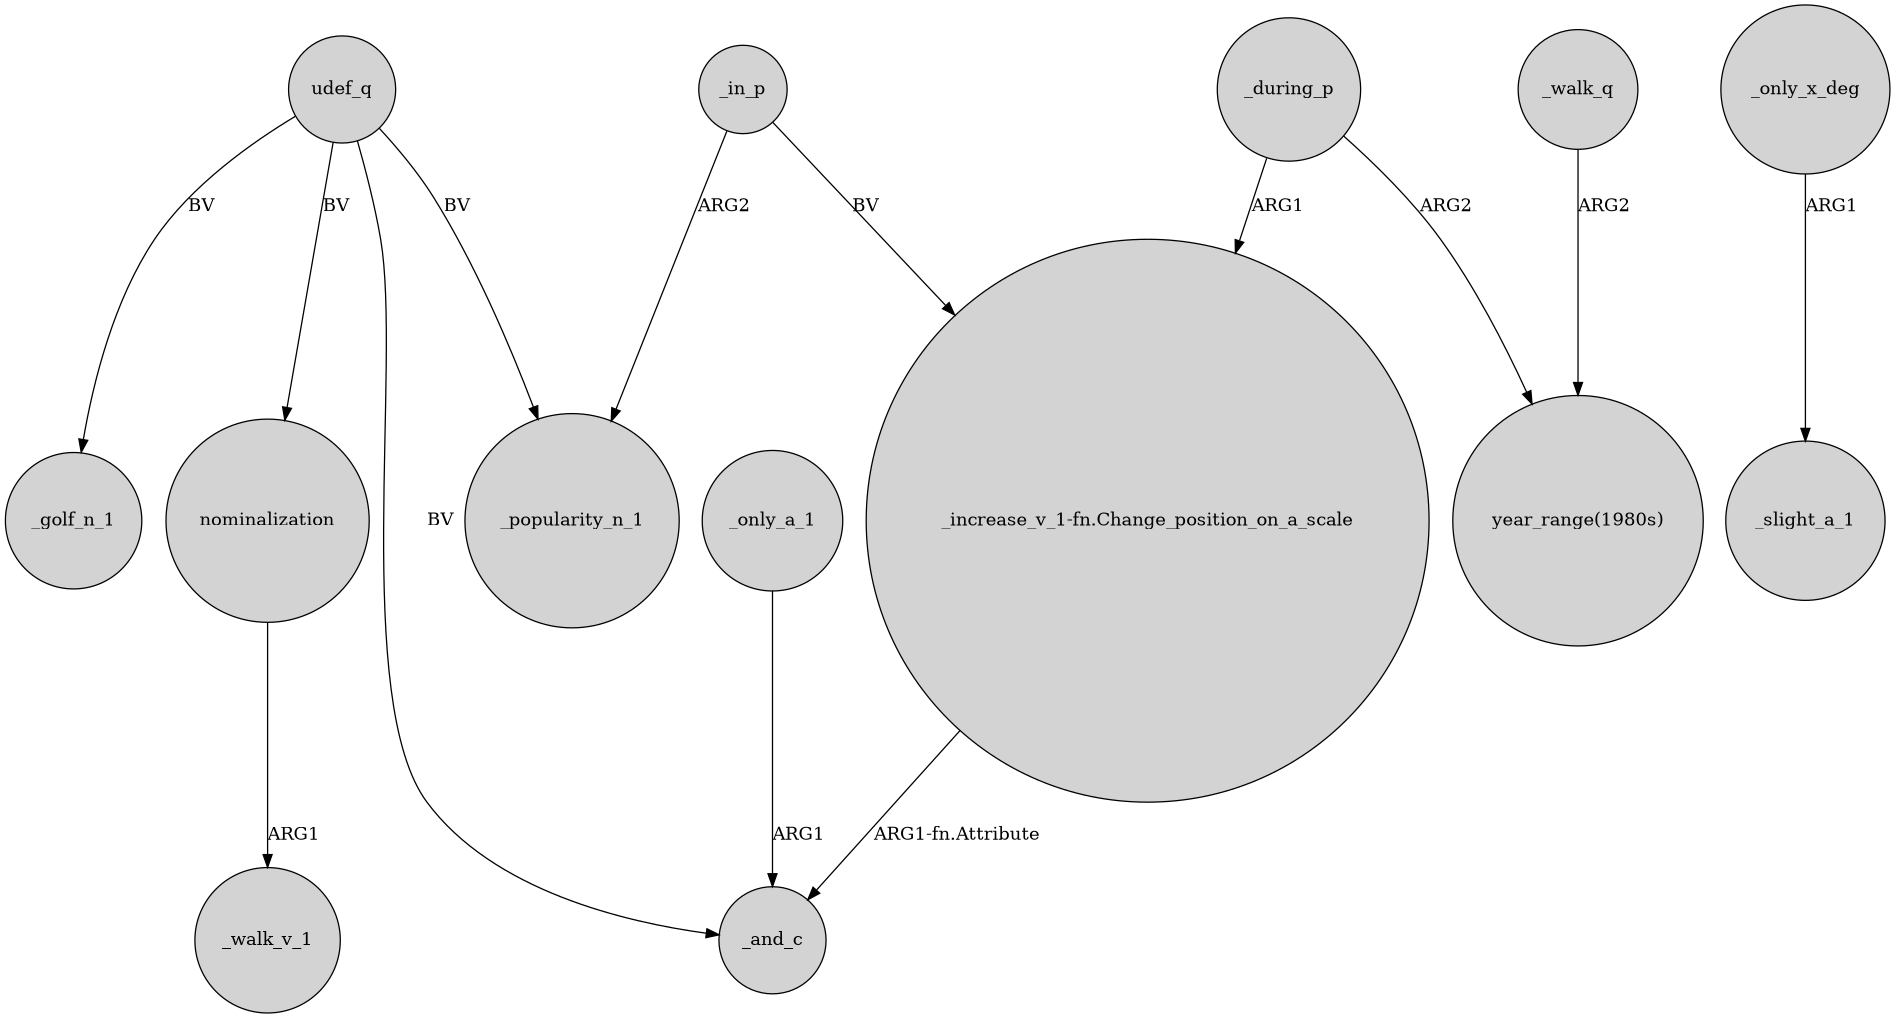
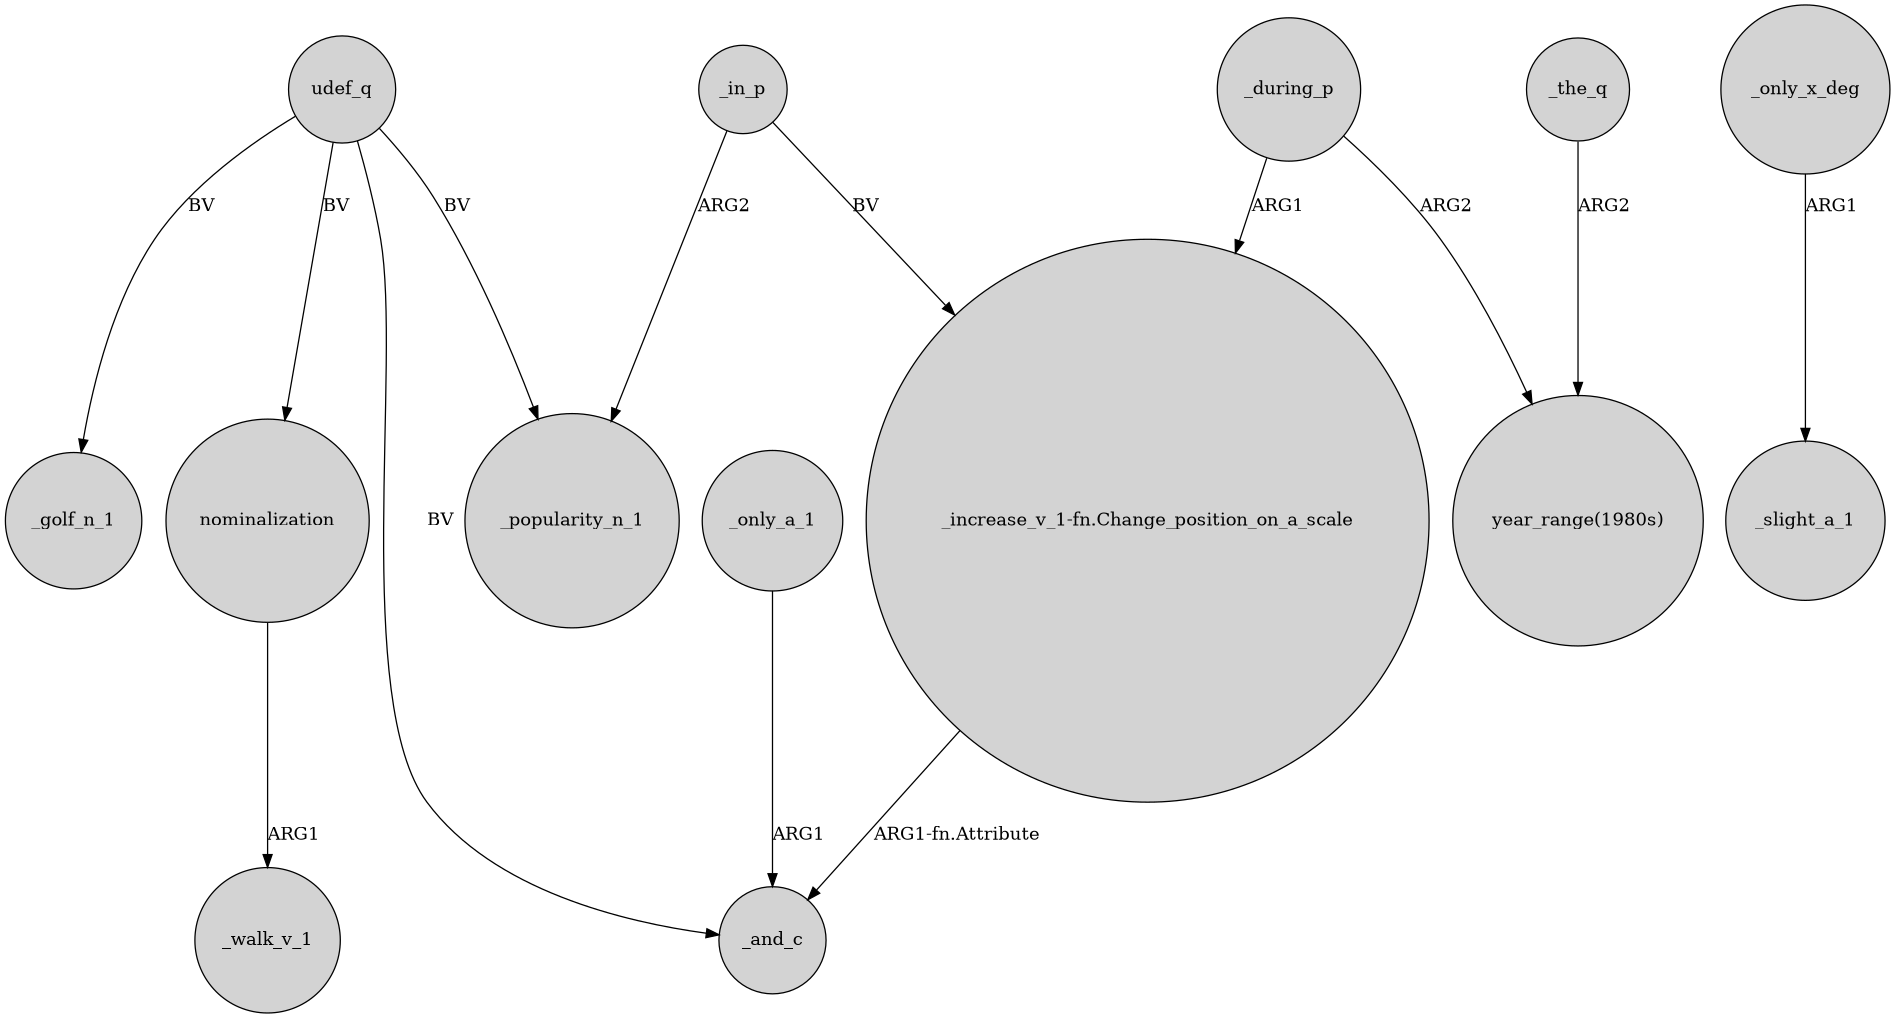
node "_walk_q": label "_walk_q" -> "_the_q"
